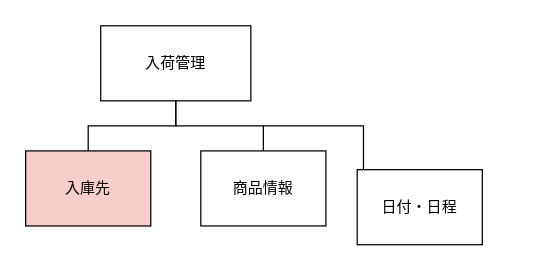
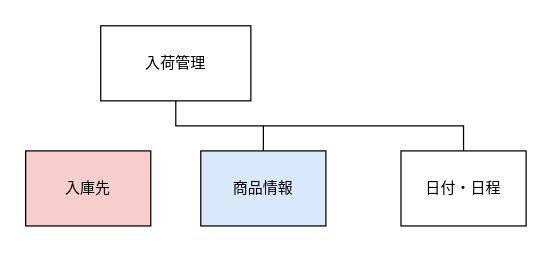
edge "入荷管理" -- "入庫先": removed
node "商品情報": fillcolor #ffffff -> #dae8fc
node "日付・日程": moved (419, 207) -> (463, 188)
